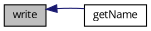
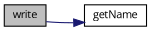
edge "getName" -> "write": reversed
